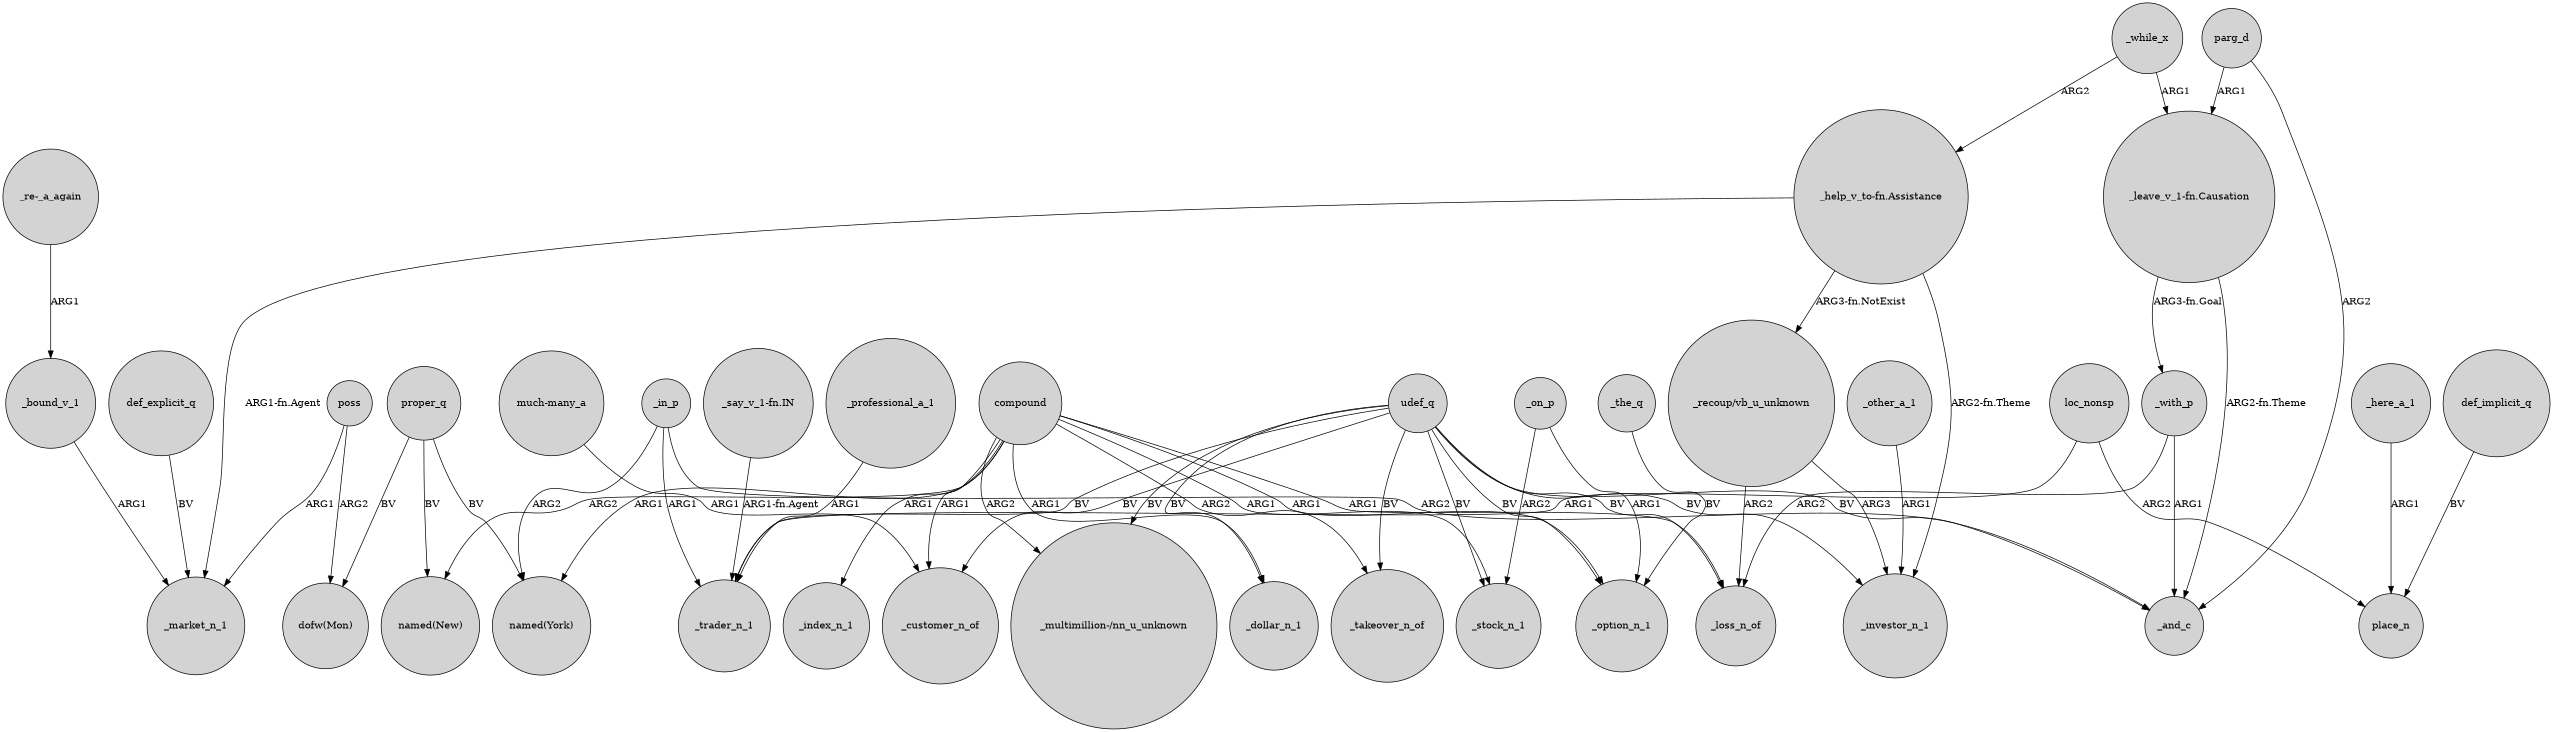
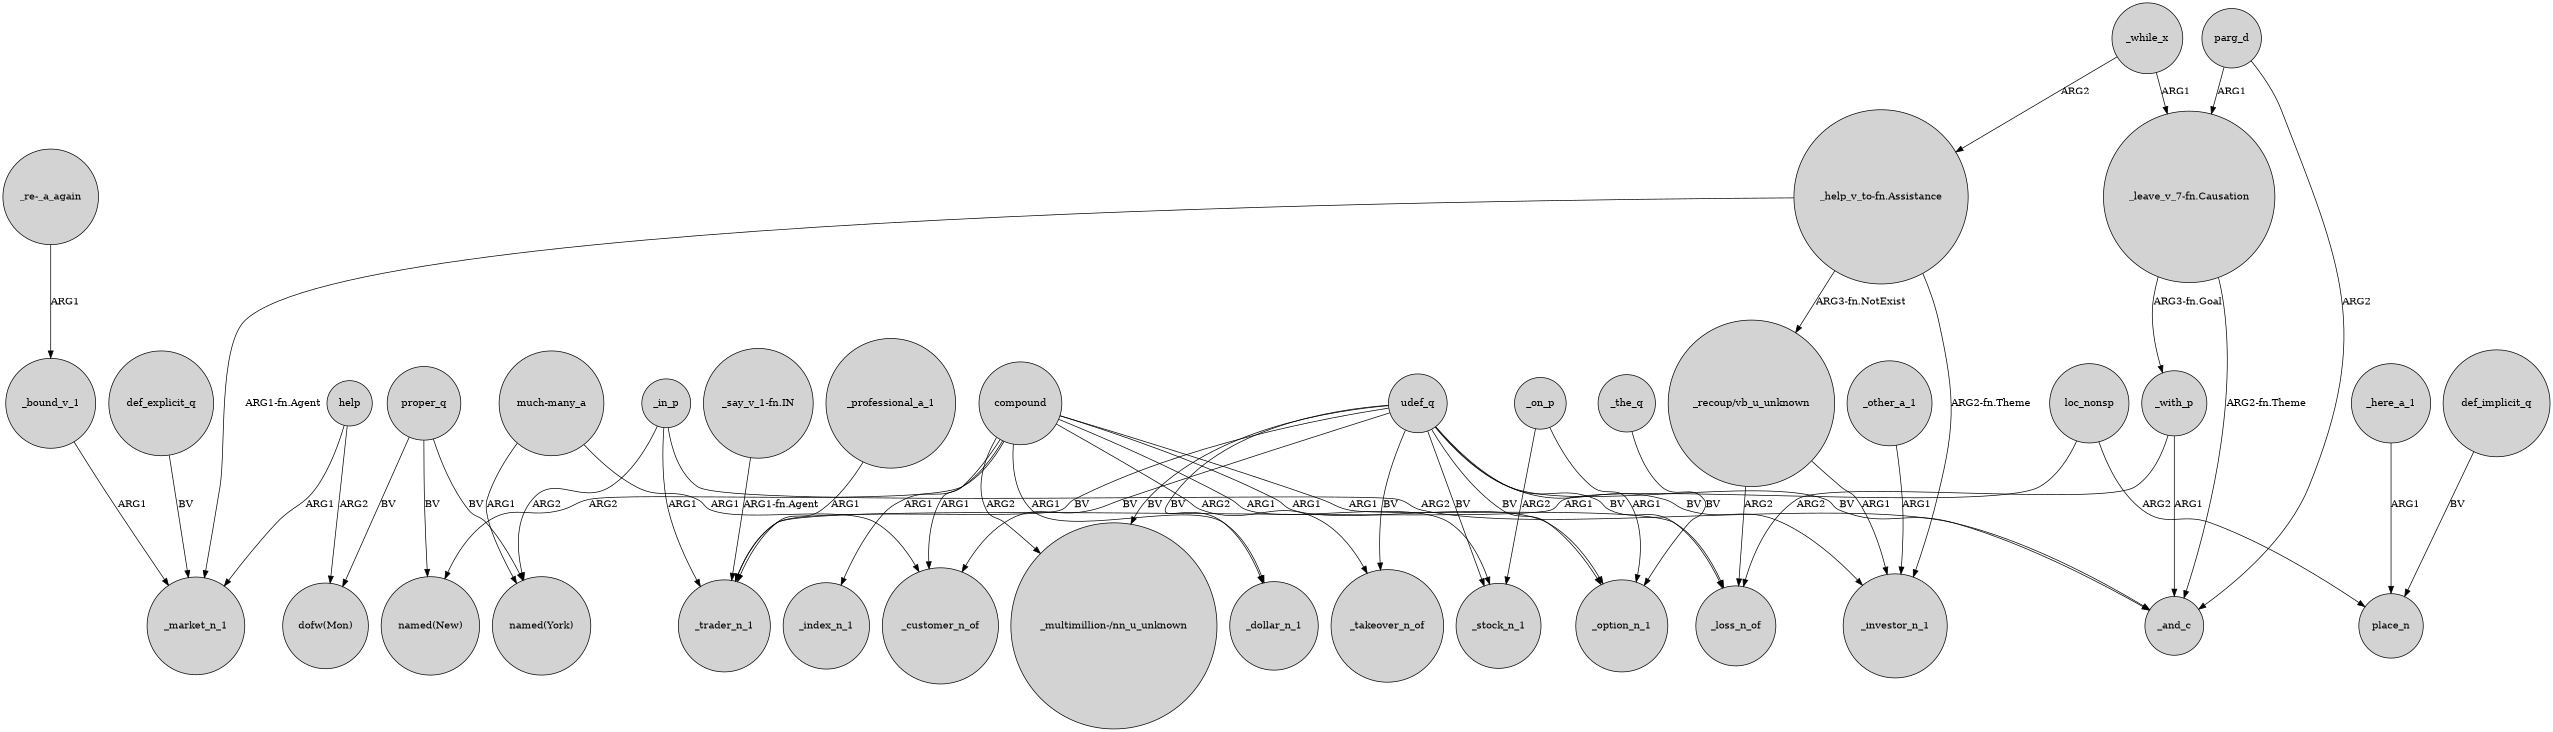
node "_leave_v_1-fn.Causation": label "_leave_v_1-fn.Causation" -> "_leave_v_7-fn.Causation"
node "poss": label "poss" -> "help"
edge "compound" -> "named(York)": now "much-many_a" -> "named(York)"
edge "_recoup/vb_u_unknown" -> "_investor_n_1": label "ARG3" -> "ARG1"
